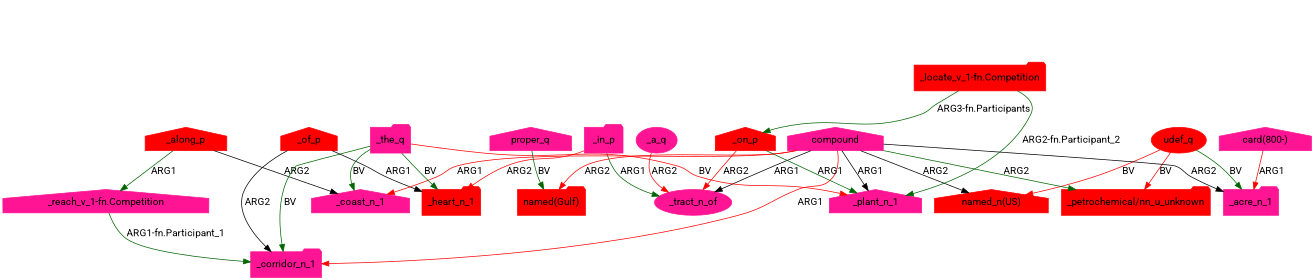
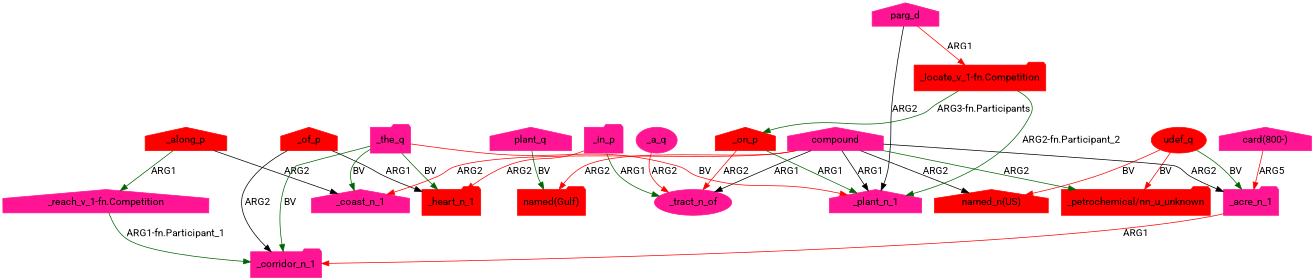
node "parg_d": added
node "proper_q": label "proper_q" -> "plant_q"
edge "compound" -> "_coast_n_1": label "ARG1" -> "ARG2"
edge "card(800-)" -> "_acre_n_1": label "ARG1" -> "ARG5"
edge "compound" -> "_corridor_n_1": now "_acre_n_1" -> "_corridor_n_1"
